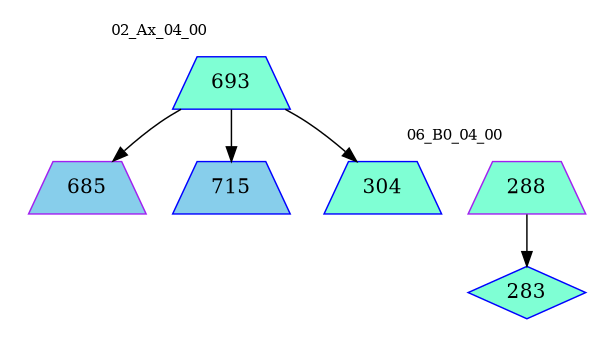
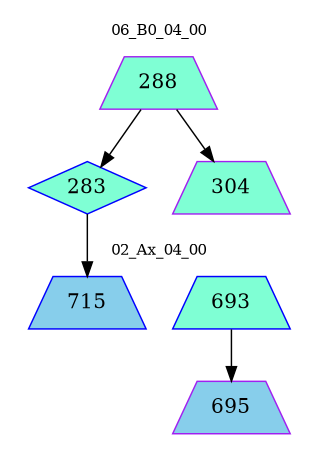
edge "693" -> "715": now "283" -> "715"
edge "693" -> "304": now "288" -> "304"
node "685": label "685" -> "695"
node "304": color blue -> purple
